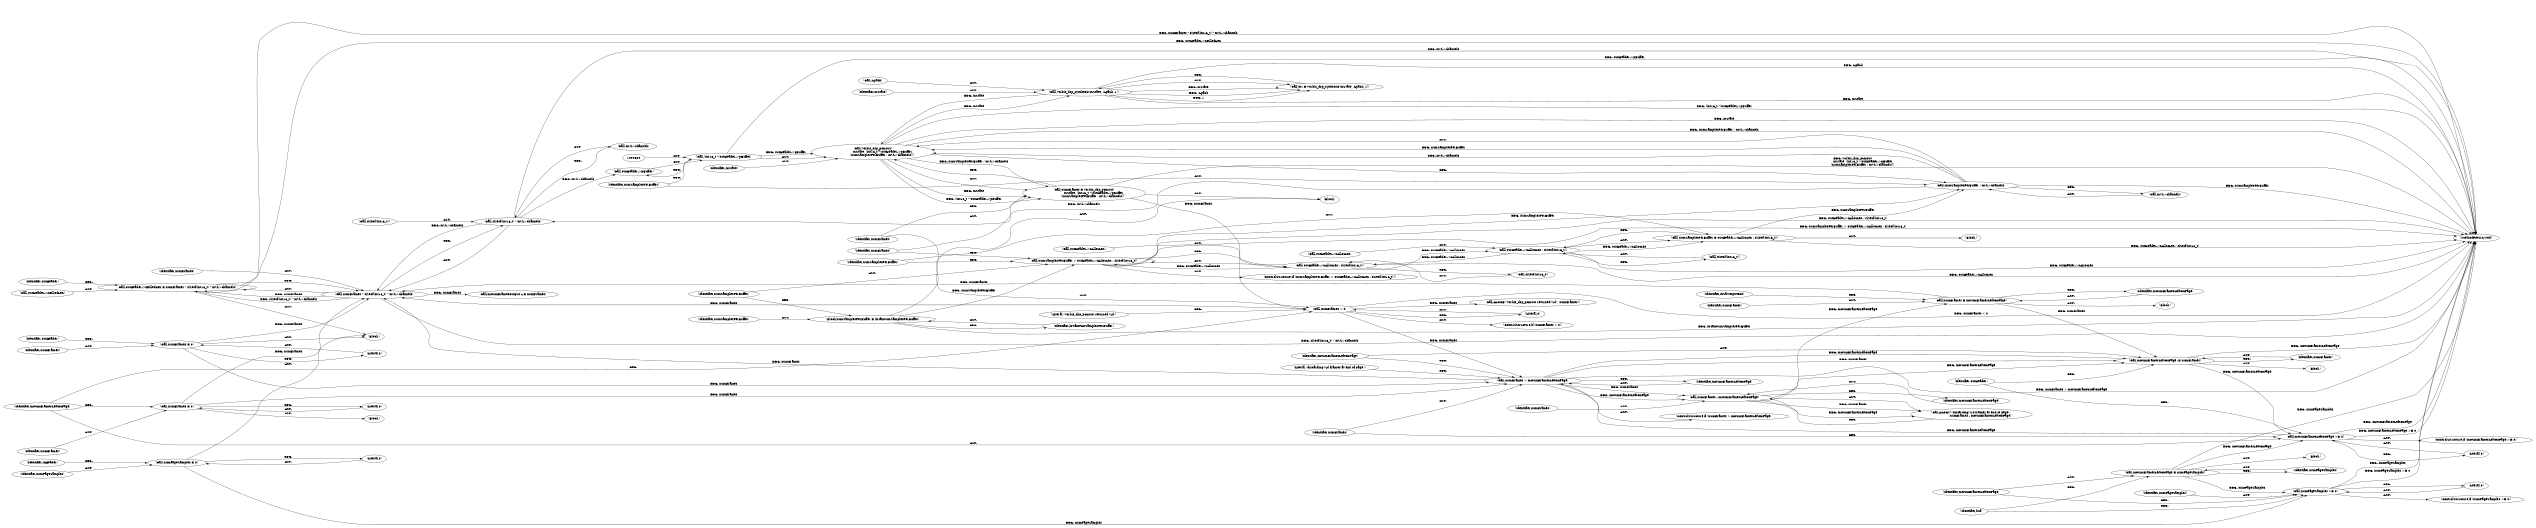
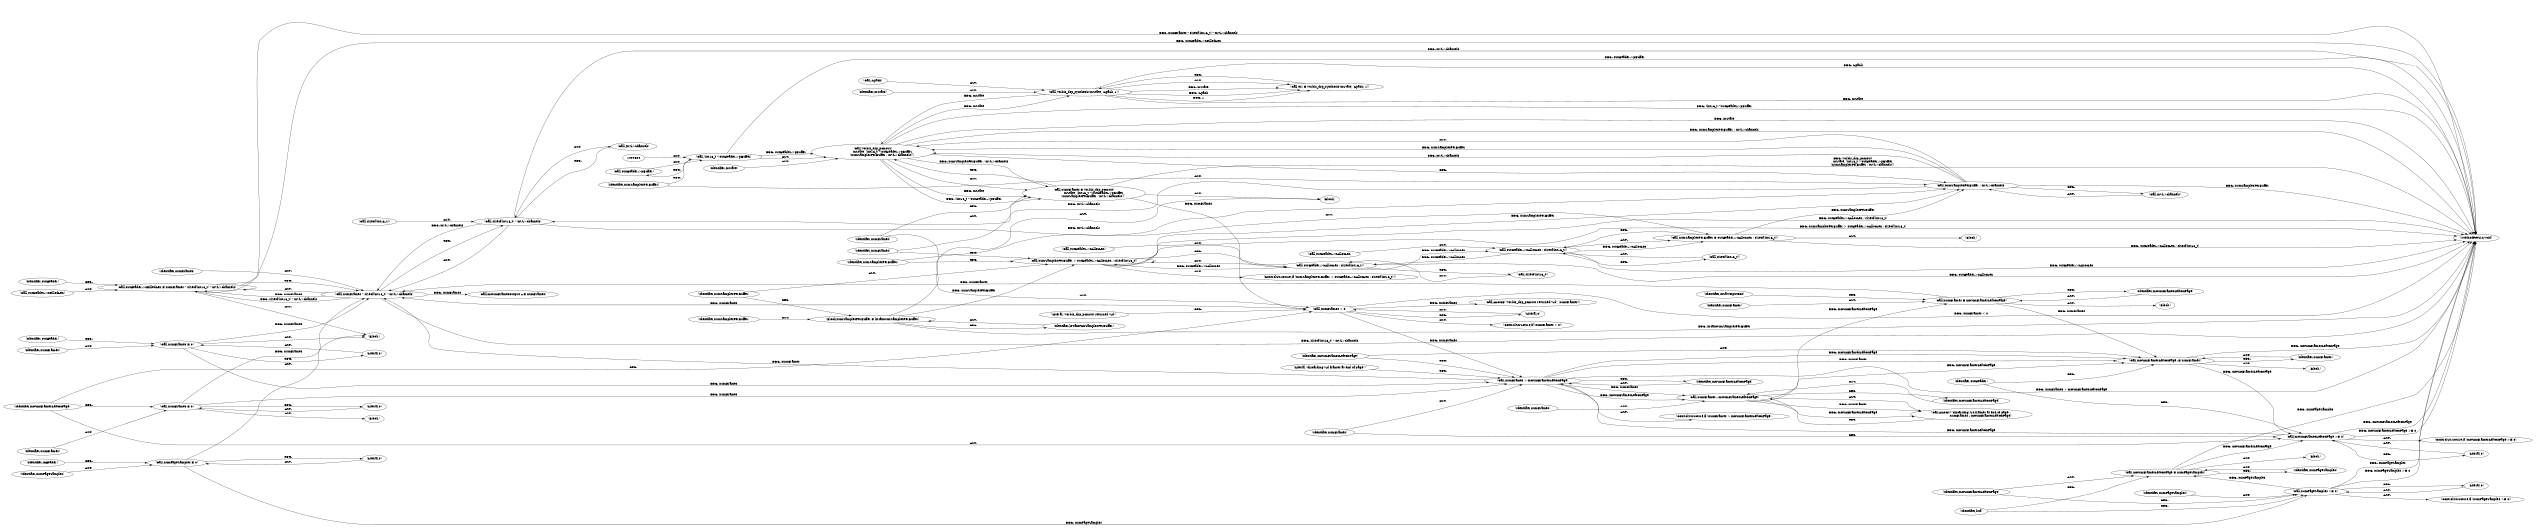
edge "(Call,sizeof(int16_t) * mVi->channels)" -> "(Call,outHeader->pBuffer)": now "(Call,sizeof(int16_t) * mVi->channels)" -> "(Call,numSamplesPerBuffer / mVi->channels)"
edge "(Call,mNumFramesLeftOnPage = numPageSamples)" -> "(Call,numPageSamples >= 0)": reversed
